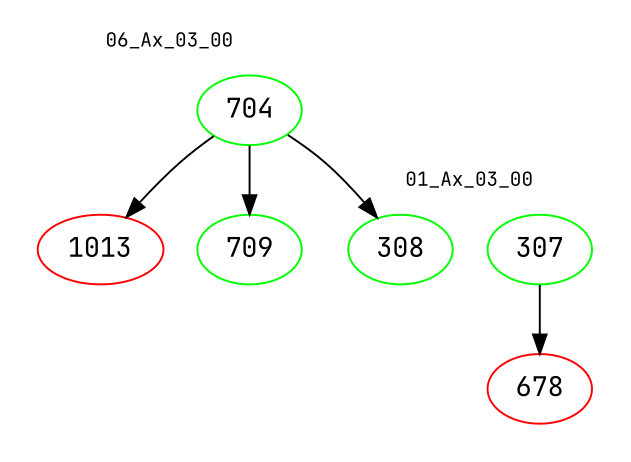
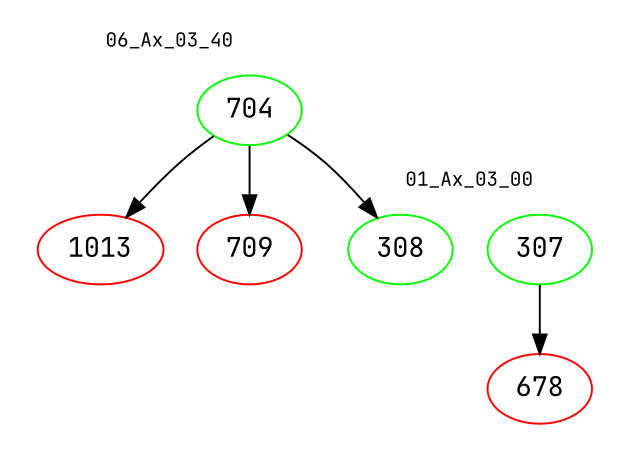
cluster "06_Ax_03_00": label "06_Ax_03_00" -> "06_Ax_03_40"
node "709": color green -> red
